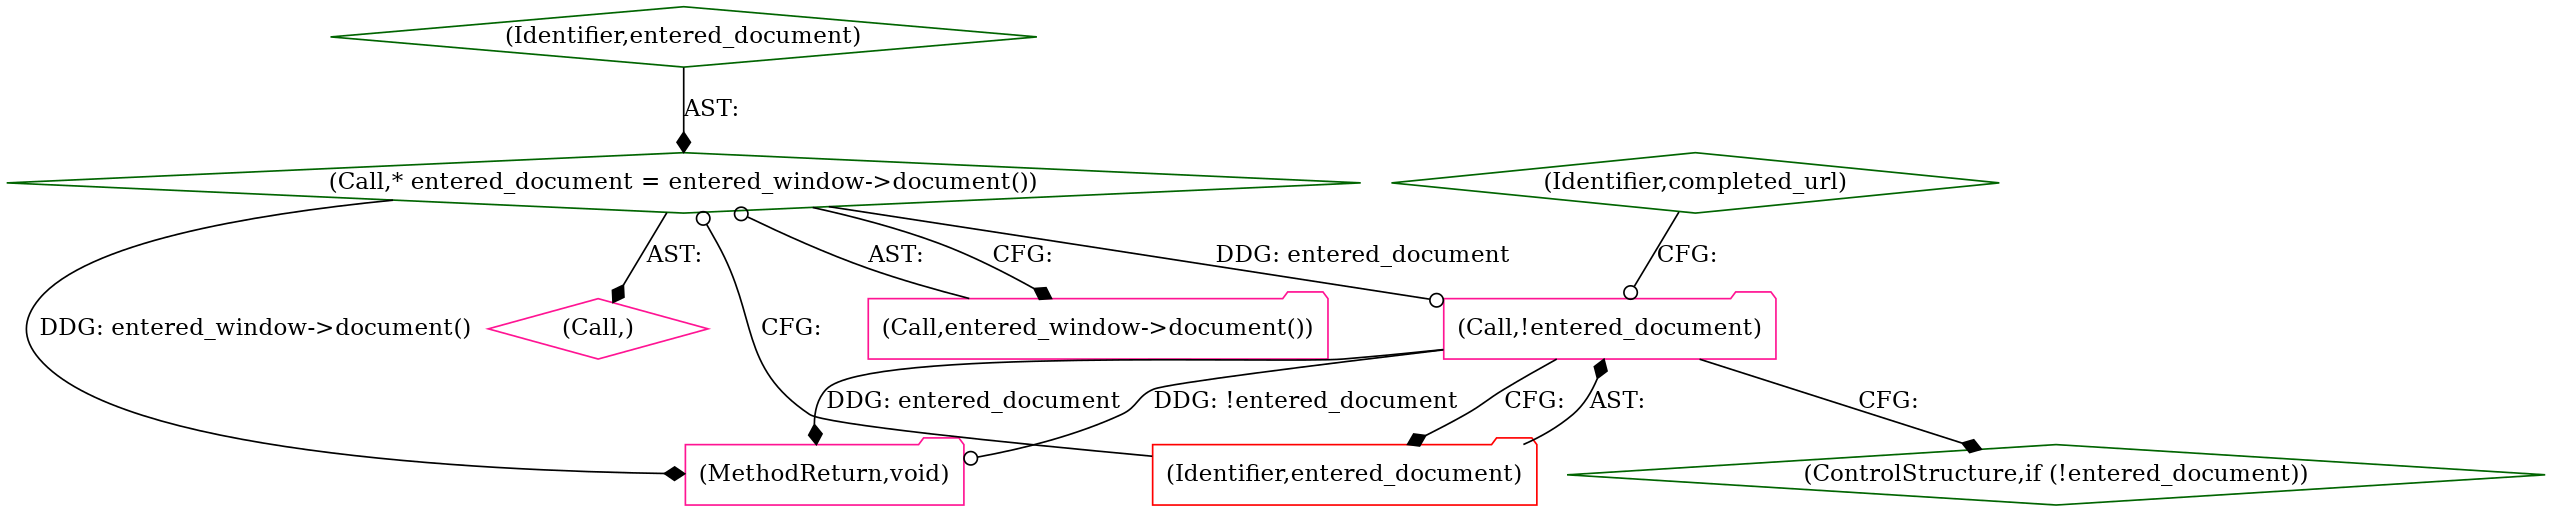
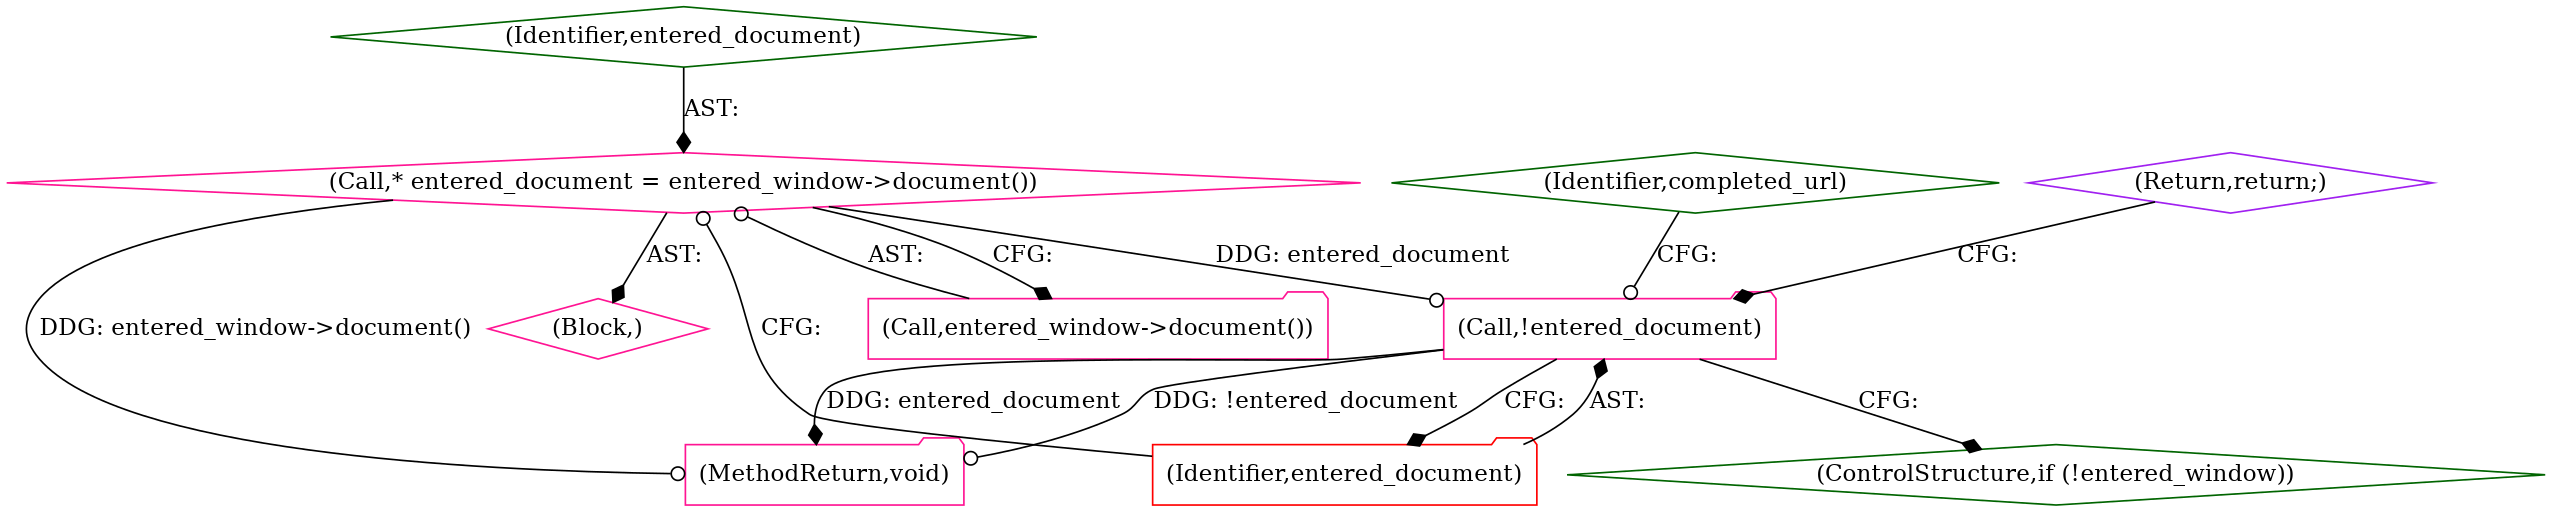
node "(Call,* entered_document = entered_window->document())": color darkgreen -> deeppink
node "(Return,return;)": added
node "(Call,)": label "(Call,)" -> "(Block,)"
edge "(Call,* entered_document = entered_window->document())" -> "(MethodReturn,void)": arrowhead diamond -> odot
node "(ControlStructure,if (!entered_document))": label "(ControlStructure,if (!entered_document))" -> "(ControlStructure,if (!entered_window))"
